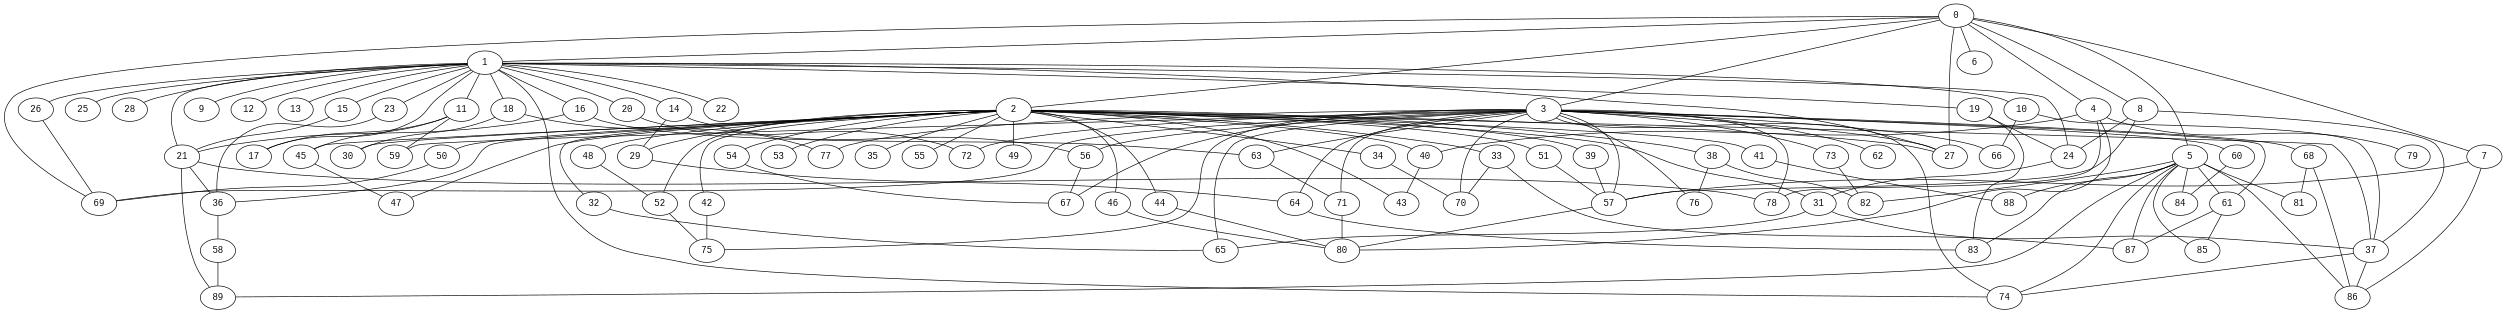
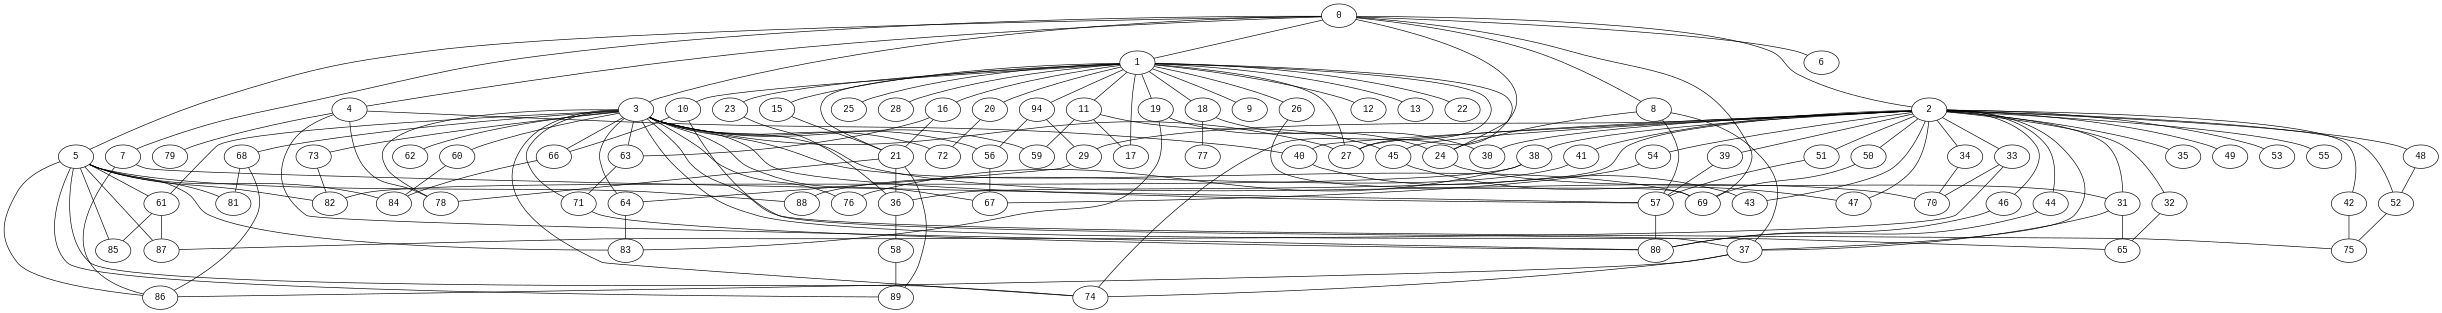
node "14": label "14" -> "94"
edge "3" -- "77": removed
edge "66" -- "84": added
